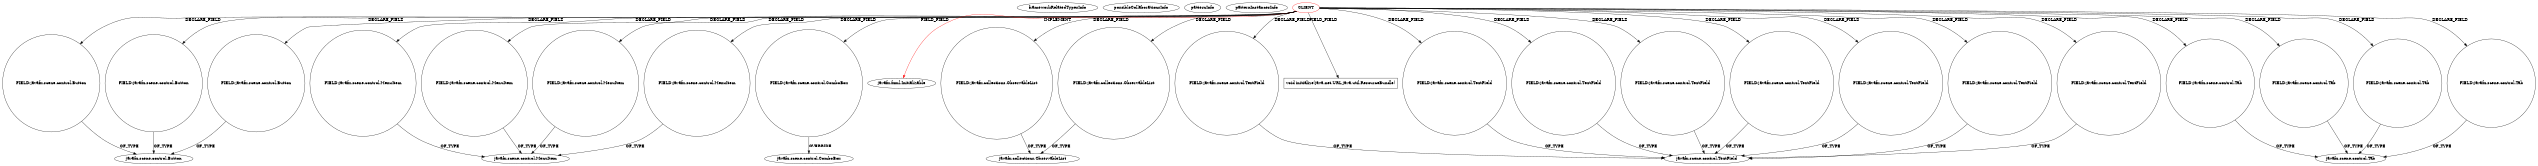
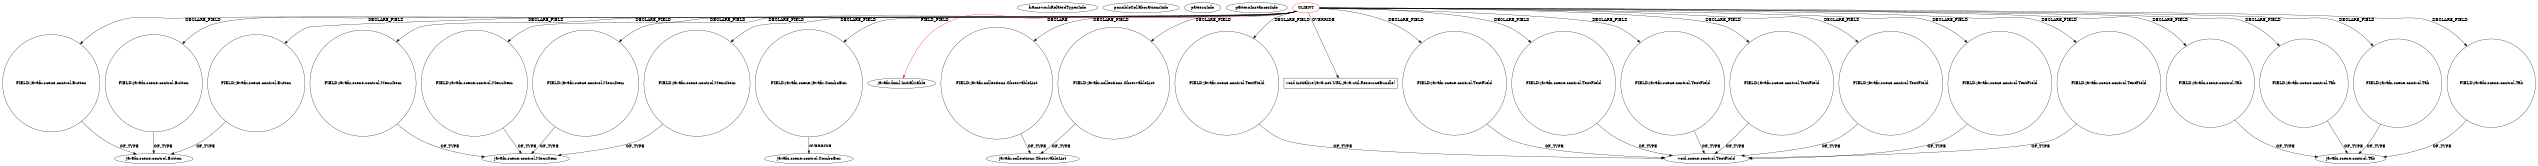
edge "CLIENT" -> "javafx.fxml.Initializable": label "IMPLEMENT" -> "DECLARE"
edge "CLIENT" -> "void initialize(java.net.URL,java.util.ResourceBundle)": label "FIELD_FIELD" -> "OVERRIDE"
node "FIELD:javafx.scene.control.ComboBox": label "FIELD:javafx.scene.control.ComboBox" -> "FIELD:javafx.scene.javafx.ComboBox"
node "javafx.scene.control.TextField": label "javafx.scene.control.TextField" -> "void.scene.control.TextField"
